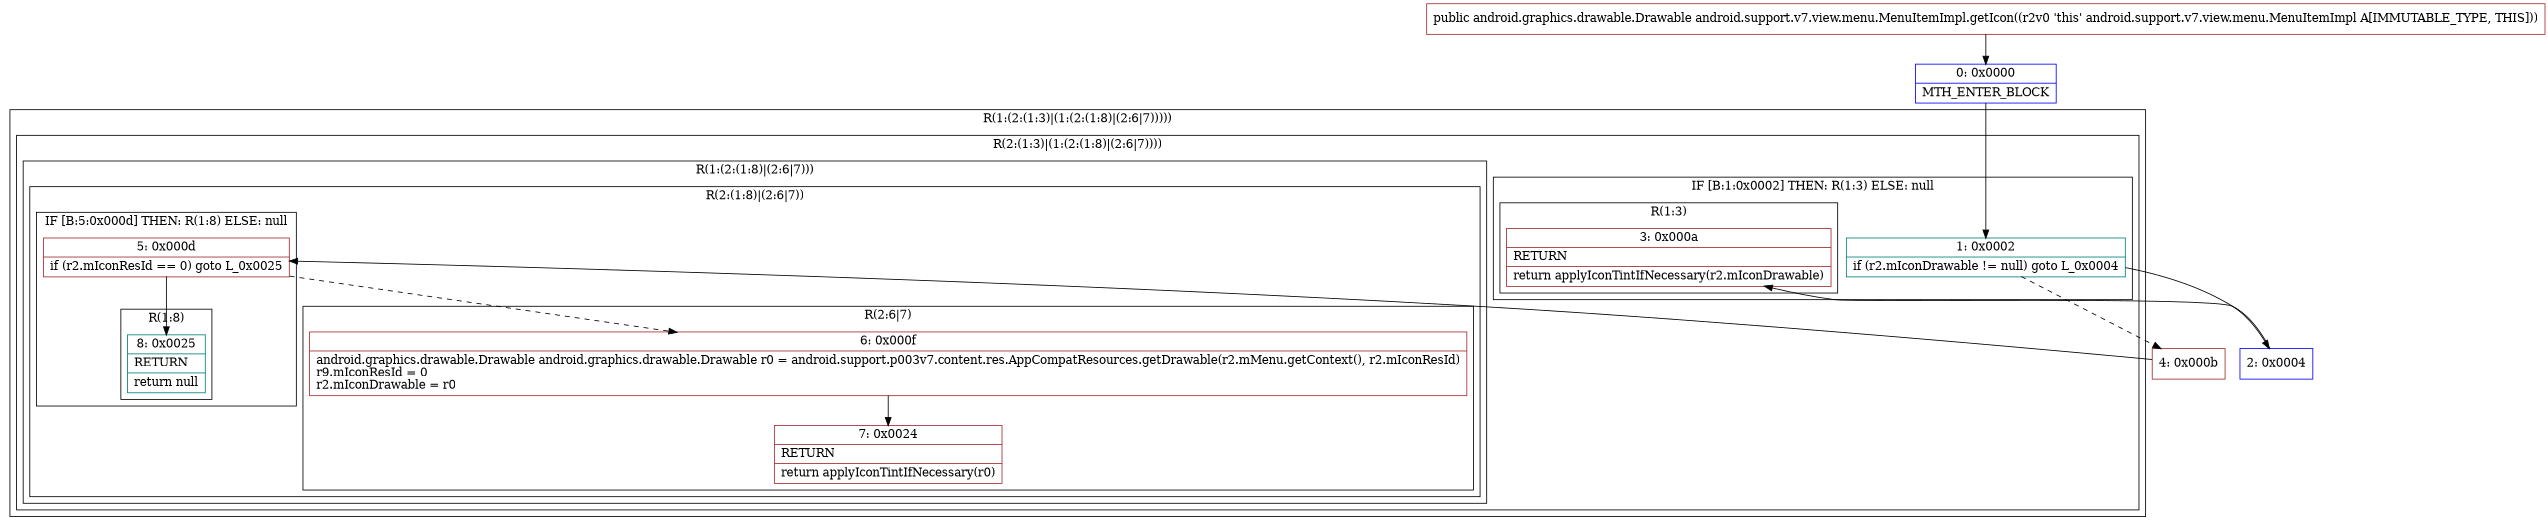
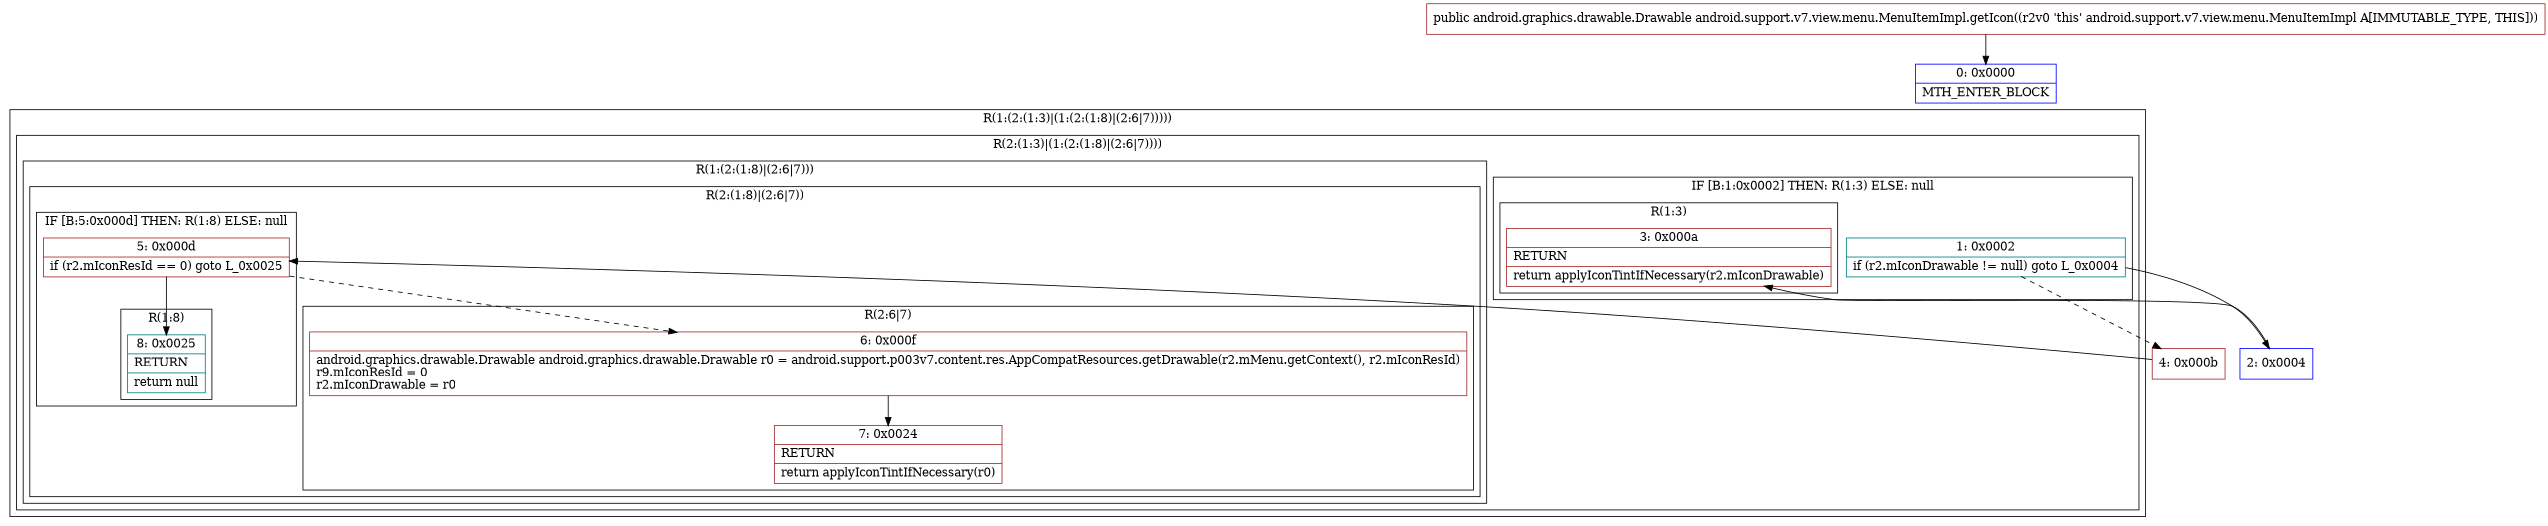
edge "0: 0x0000" -> "1: 0x0002": removed
